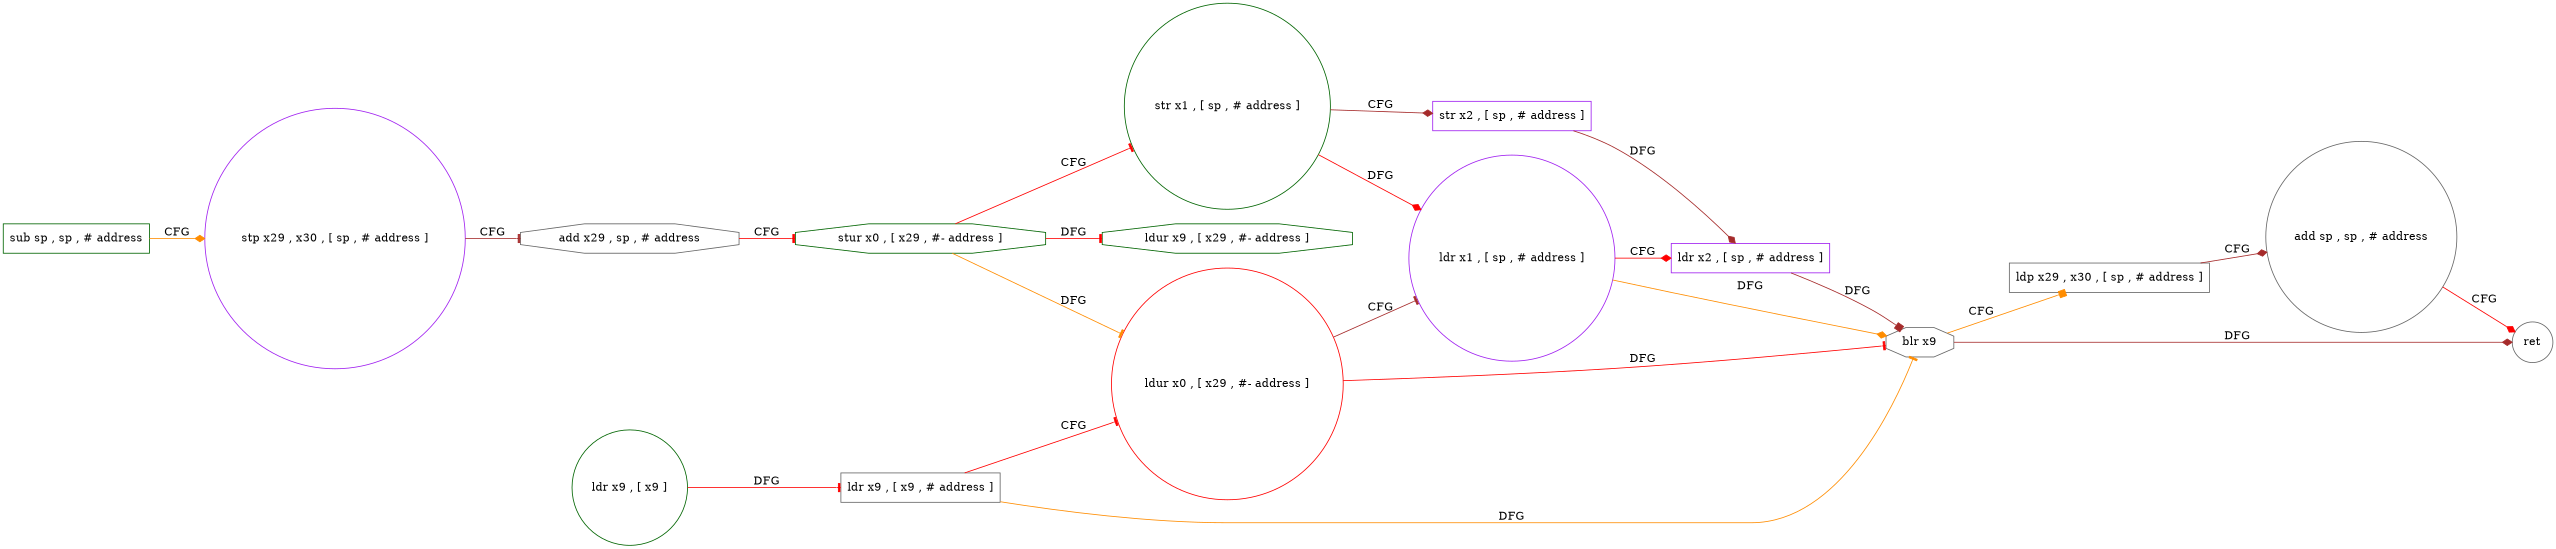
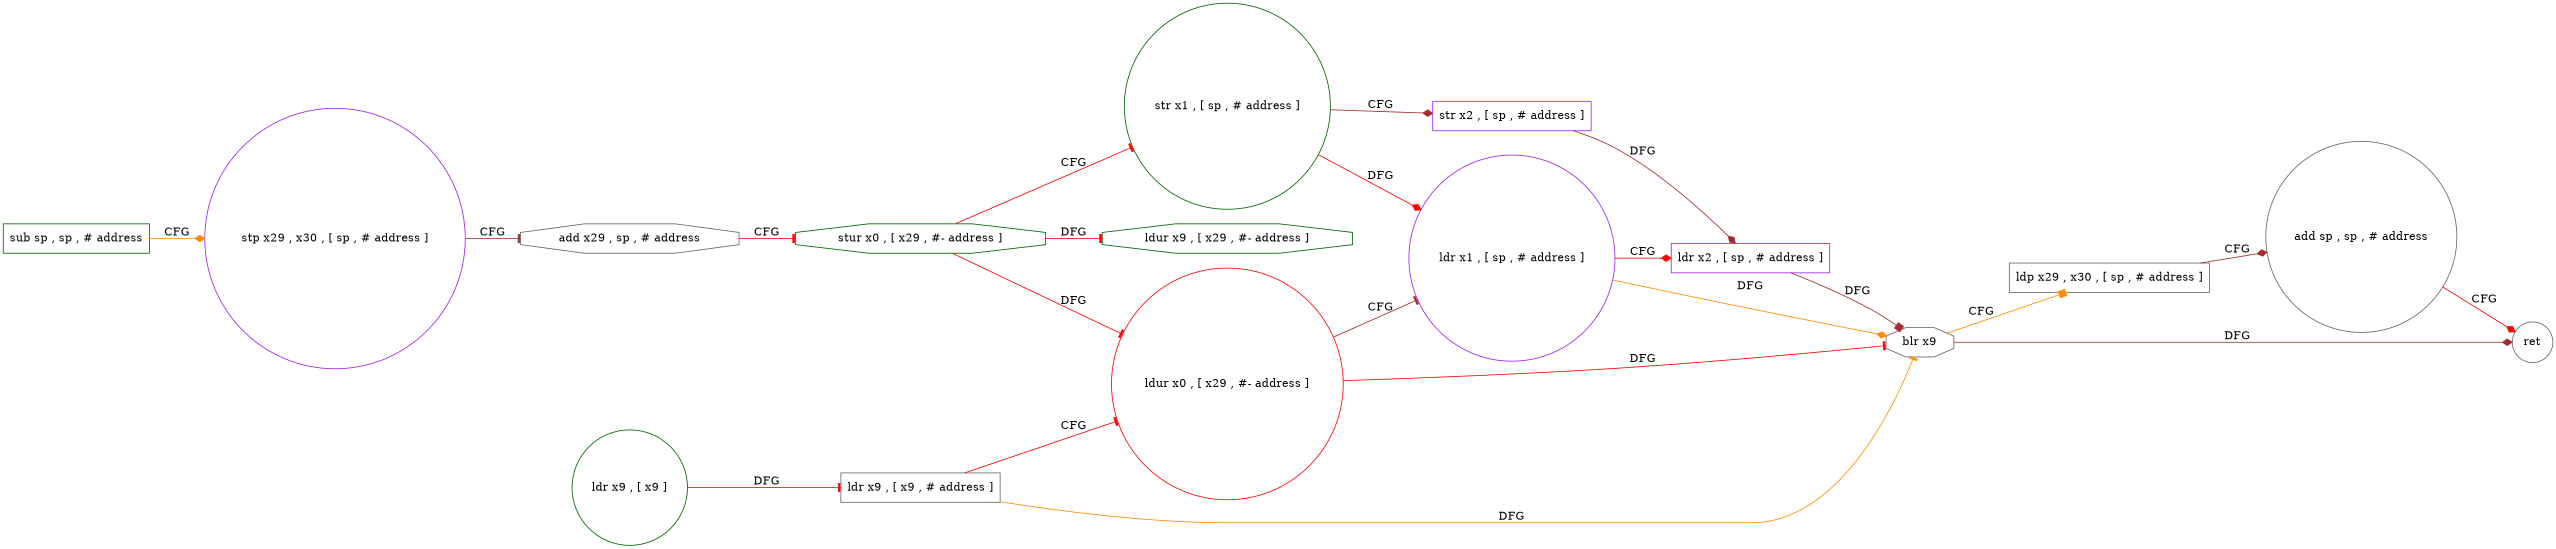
edge "stur x0 , [ x29 , #- address ]" -> "ldur x0 , [ x29 , #- address ]": color darkorange -> red
